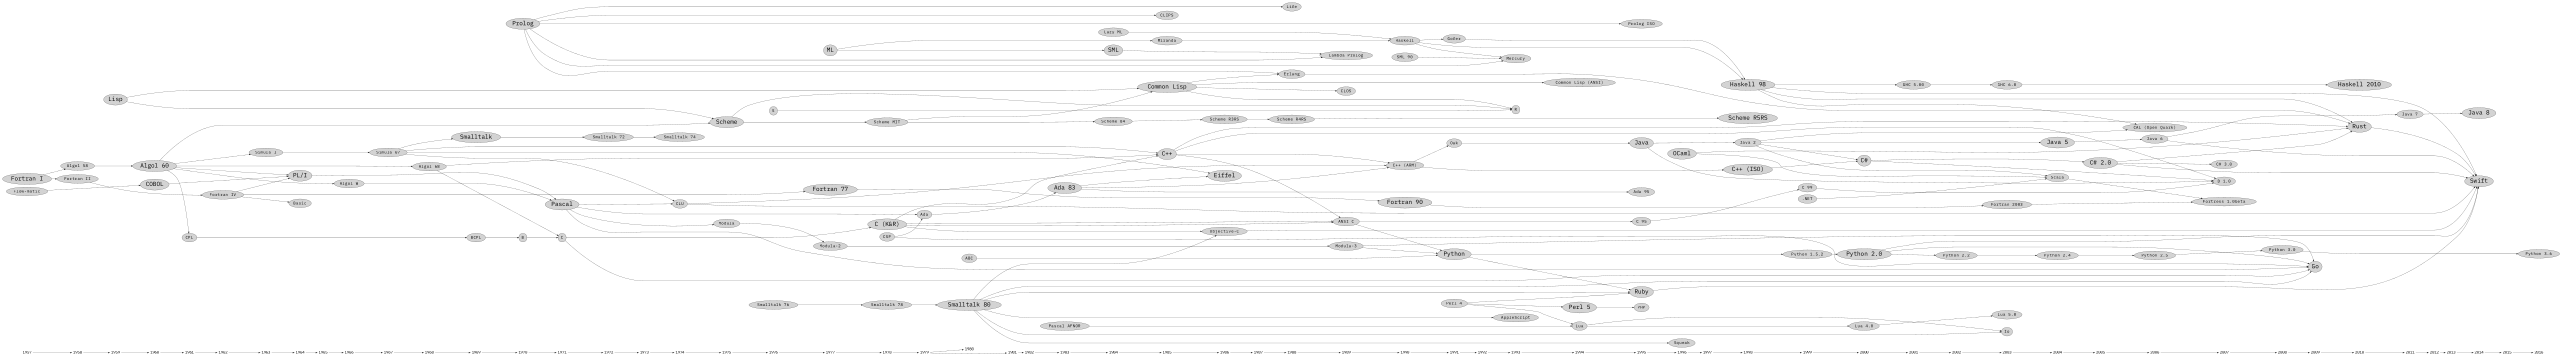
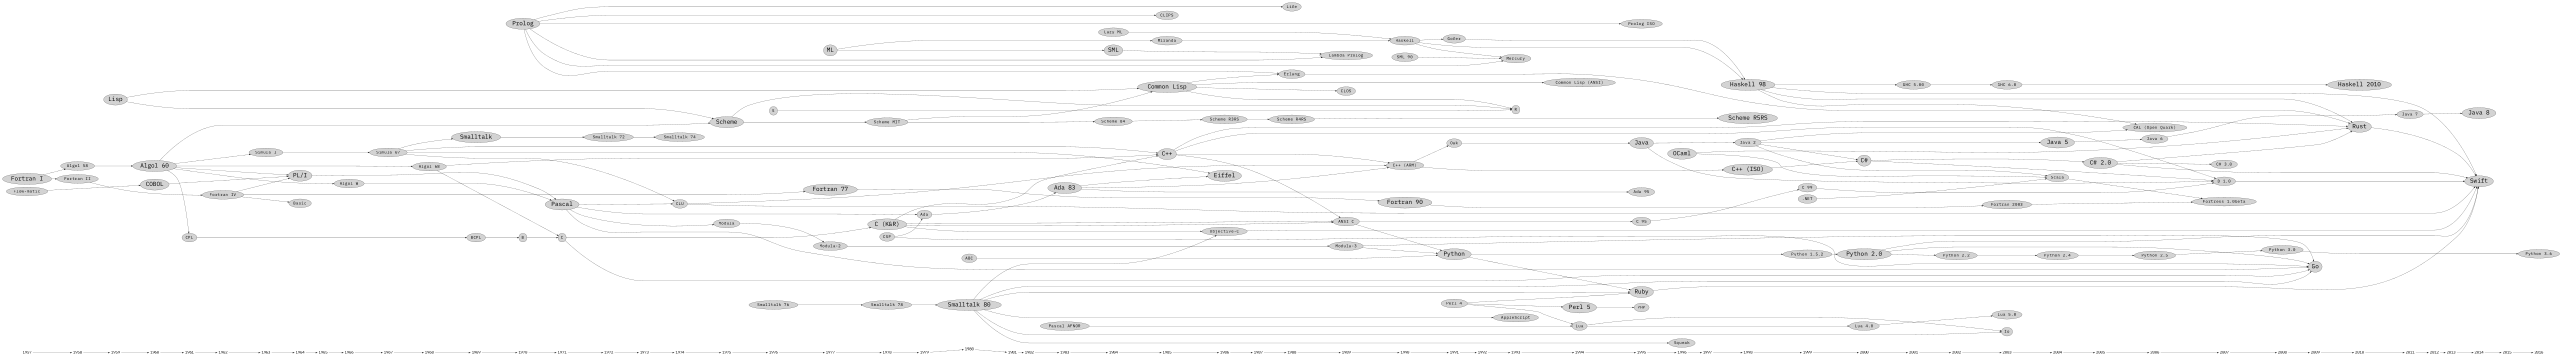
edge "Java 6" -> "Swift": now "D 1.0" -> "Swift"
edge "1979" -> "1981": now "1980" -> "1981"
